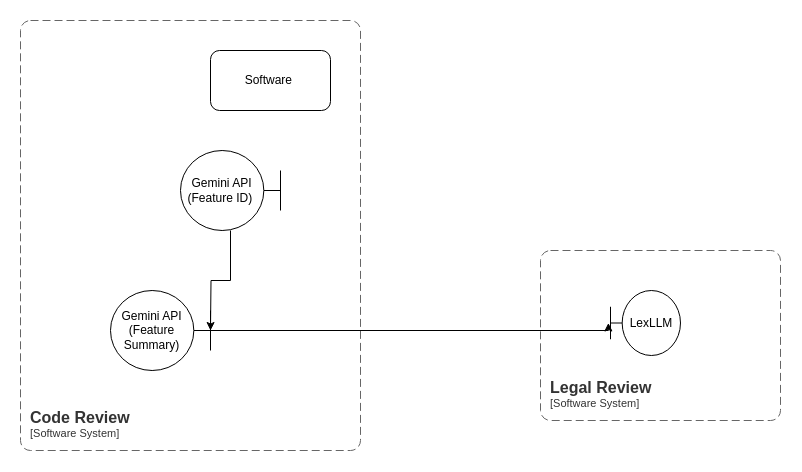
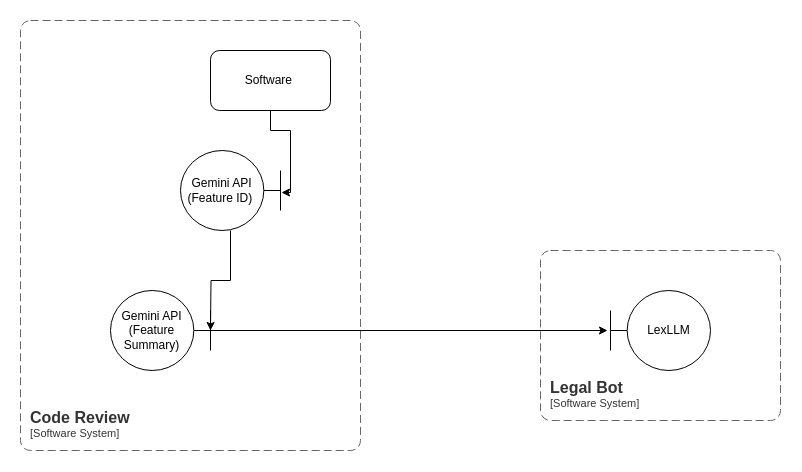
edge "Software" -> "Gemini API (Feature ID)": added
node "LexLLM": size 70x65 -> 100x80
node "Legal Review [Software System]": label "Legal Review [Software System]" -> "Legal Bot [Software System]"
